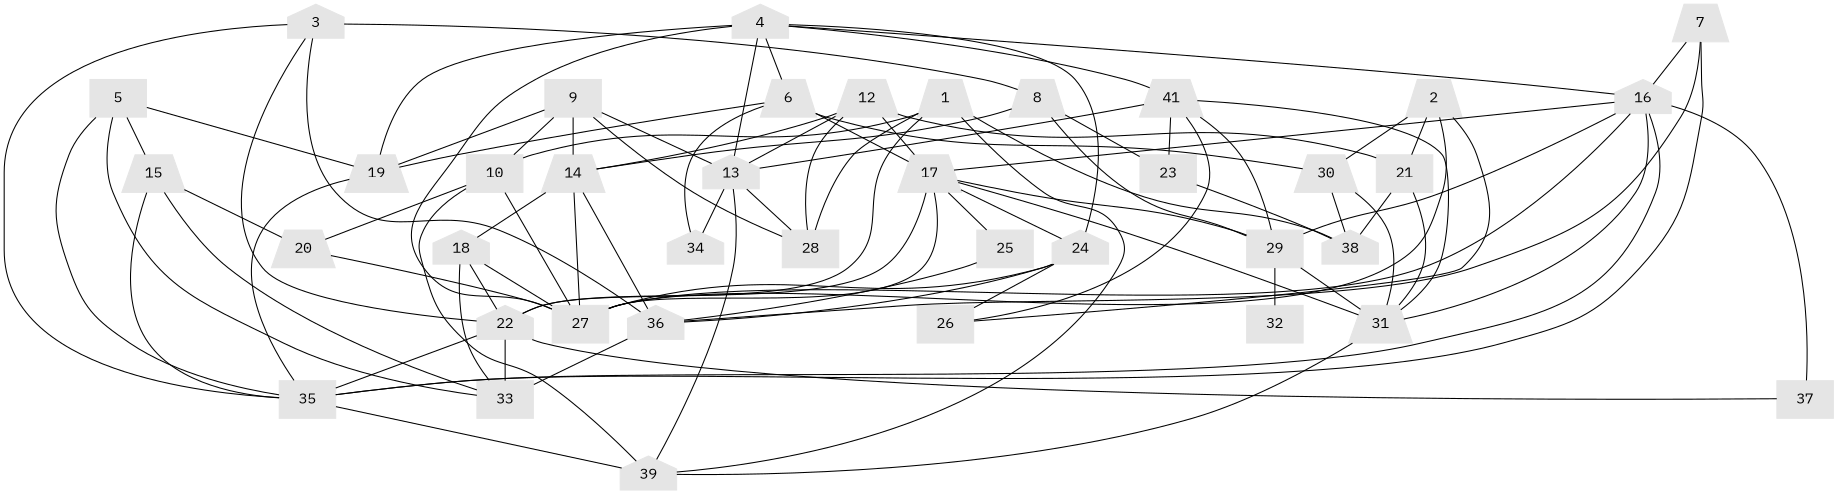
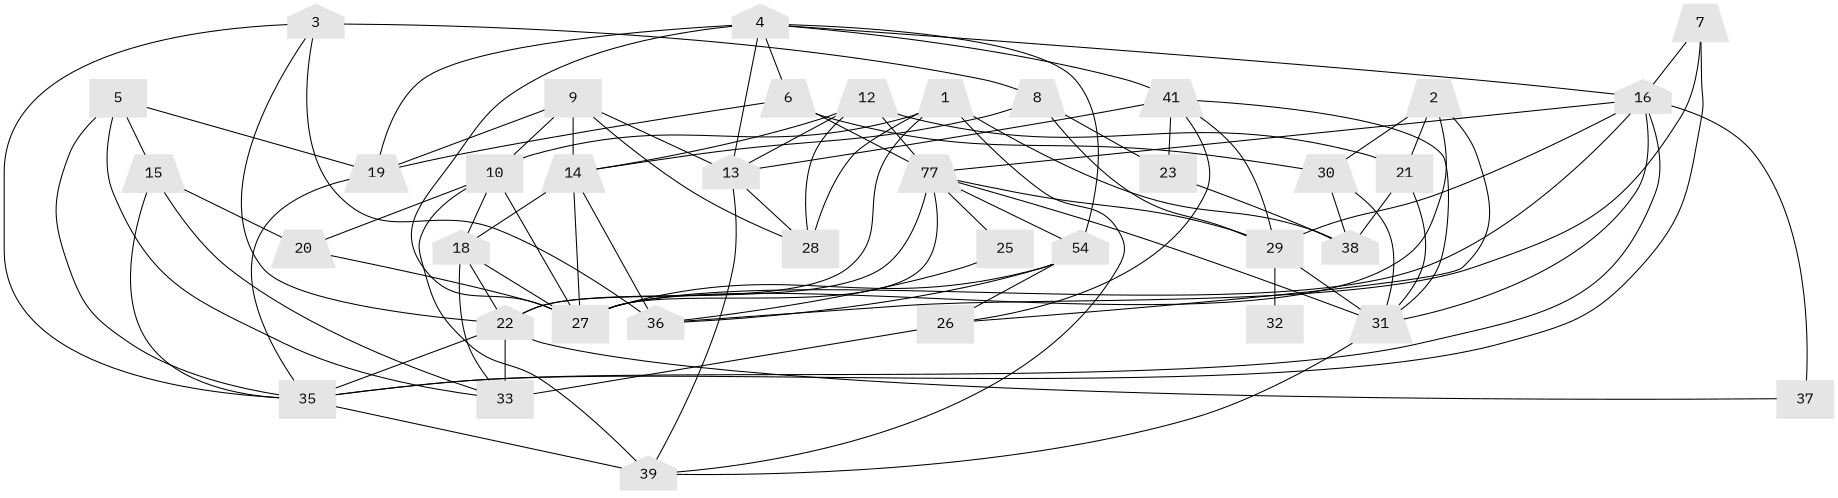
node "17": label "17" -> "77"
edge "10" -- "18": added
node "34": removed
node "24": label "24" -> "54"
edge "36" -- "33": now "26" -- "33"
